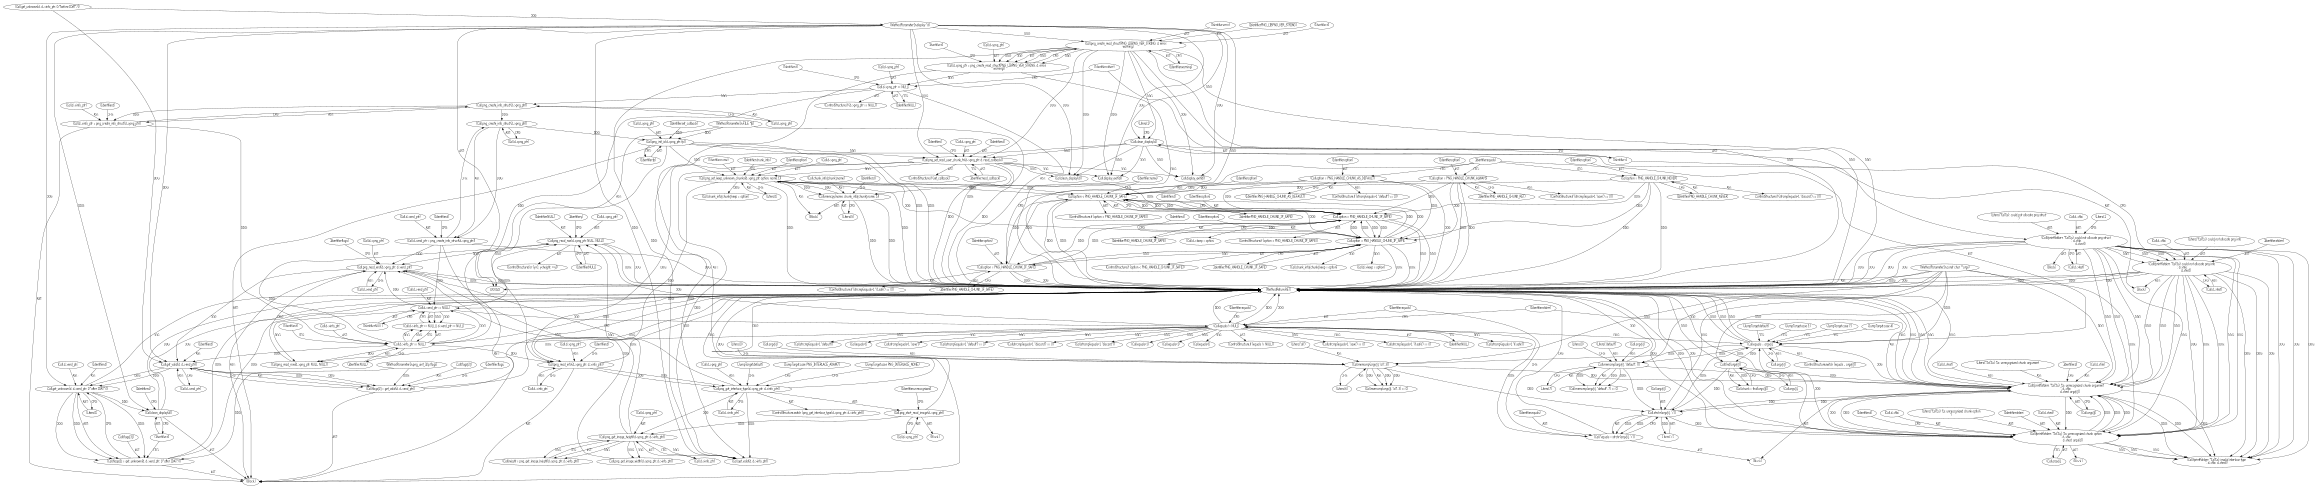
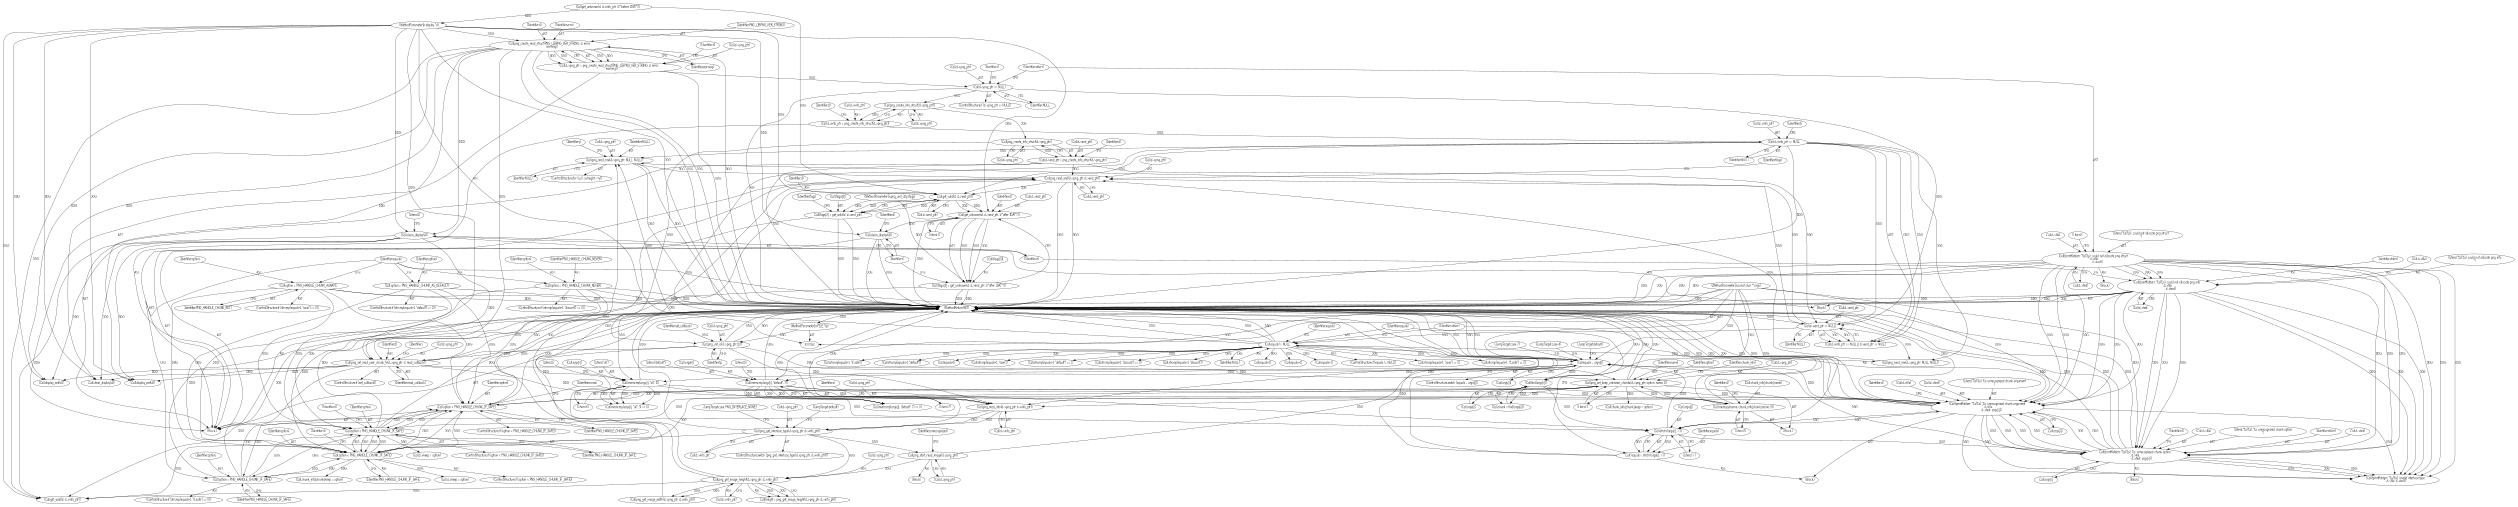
edge "(Call,d->png_ptr == NULL)" -> "(Call,d->info_ptr == NULL)": now "(Call,d->png_ptr == NULL)" -> "(Call,d->end_ptr == NULL)"
edge "(Call,option = PNG_HANDLE_CHUNK_NEVER)" -> "(Identifier,PNG_HANDLE_CHUNK_NEVER)": removed, label "CFG:"
node "(Identifier,PNG_HANDLE_CHUNK_AS_DEFAULT)": removed
edge "(MethodParameterIn,FILE *fp)" -> "(MethodReturn,RET)": reversed
node "(JumpTarget,case 3:)": removed
edge "(Call,d->info_ptr == NULL || d->end_ptr == NULL)" -> "(Call,d->info_ptr == NULL)": removed, label "CFG:"
node "(JumpTarget,case PNG_INTERLACE_ADAM7:)": removed
edge "(Call,png_get_interlace_type(d->png_ptr, d->info_ptr))" -> "(Call,png_start_read_image(d->png_ptr))": label "AST: " -> "DDG: "
edge "(Call,strchr(argv[i], '='))" -> "(Literal,'=')": label "DDG: " -> "CFG: "
